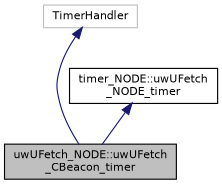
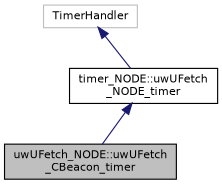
edge "uwUFetch_NODE::uwUFetch _CBeacon_timer" -> "TimerHandler": now "timer_NODE::uwUFetch _NODE_timer" -> "TimerHandler"
